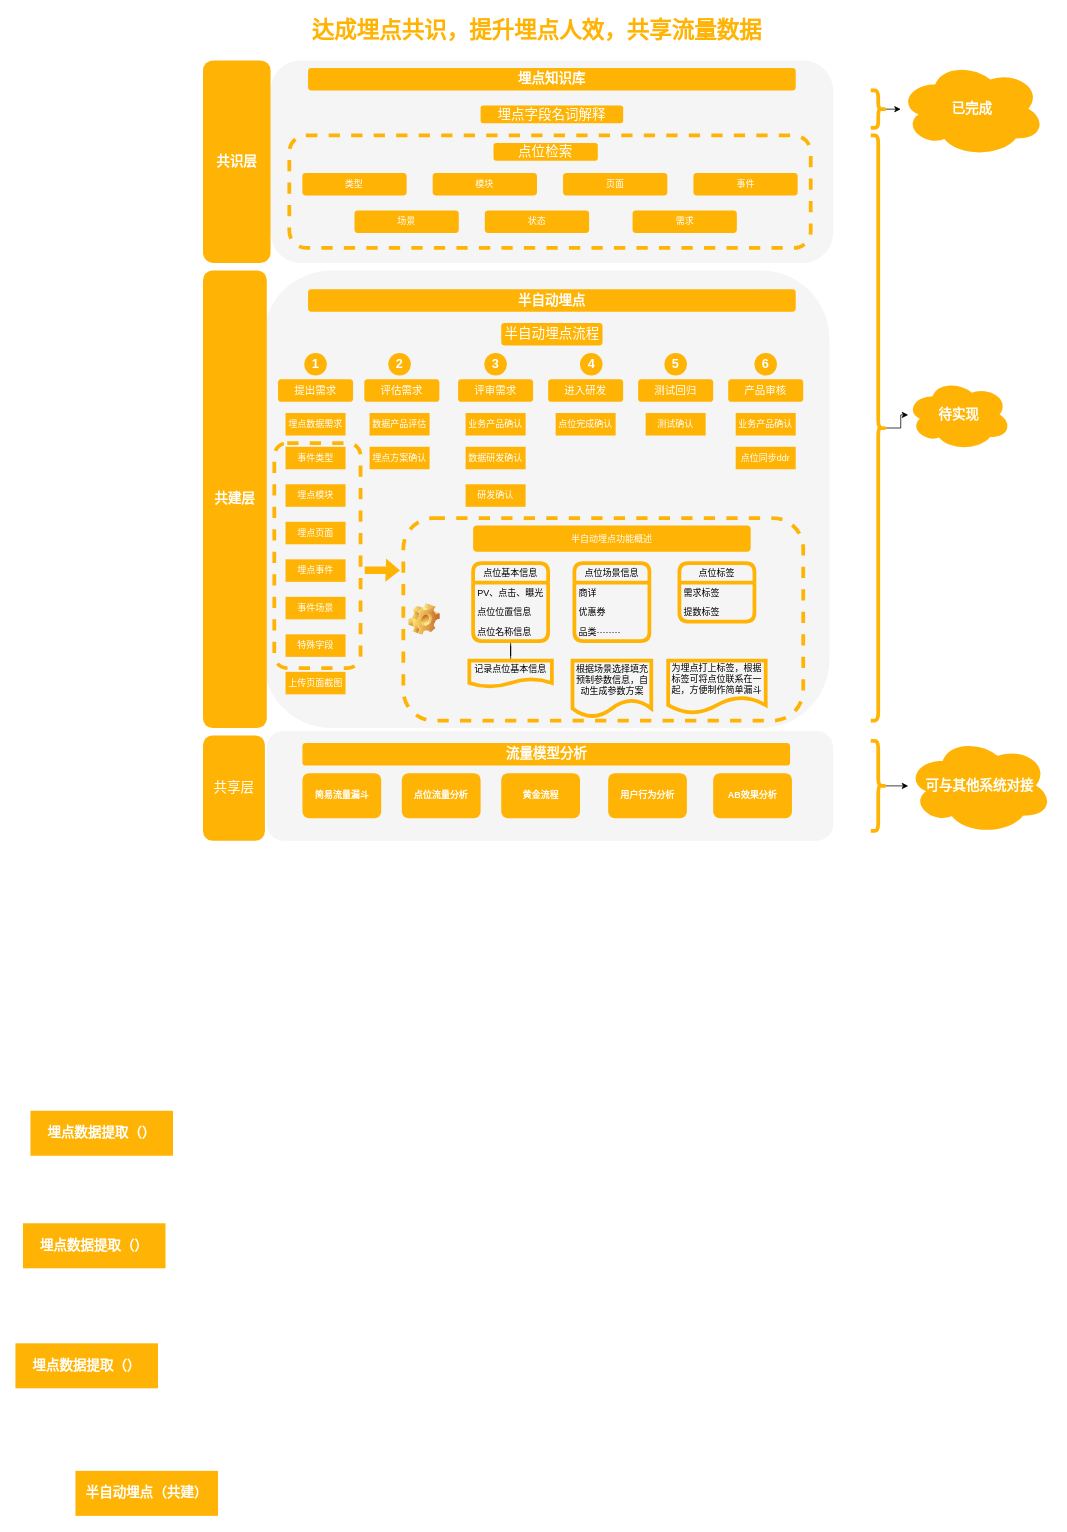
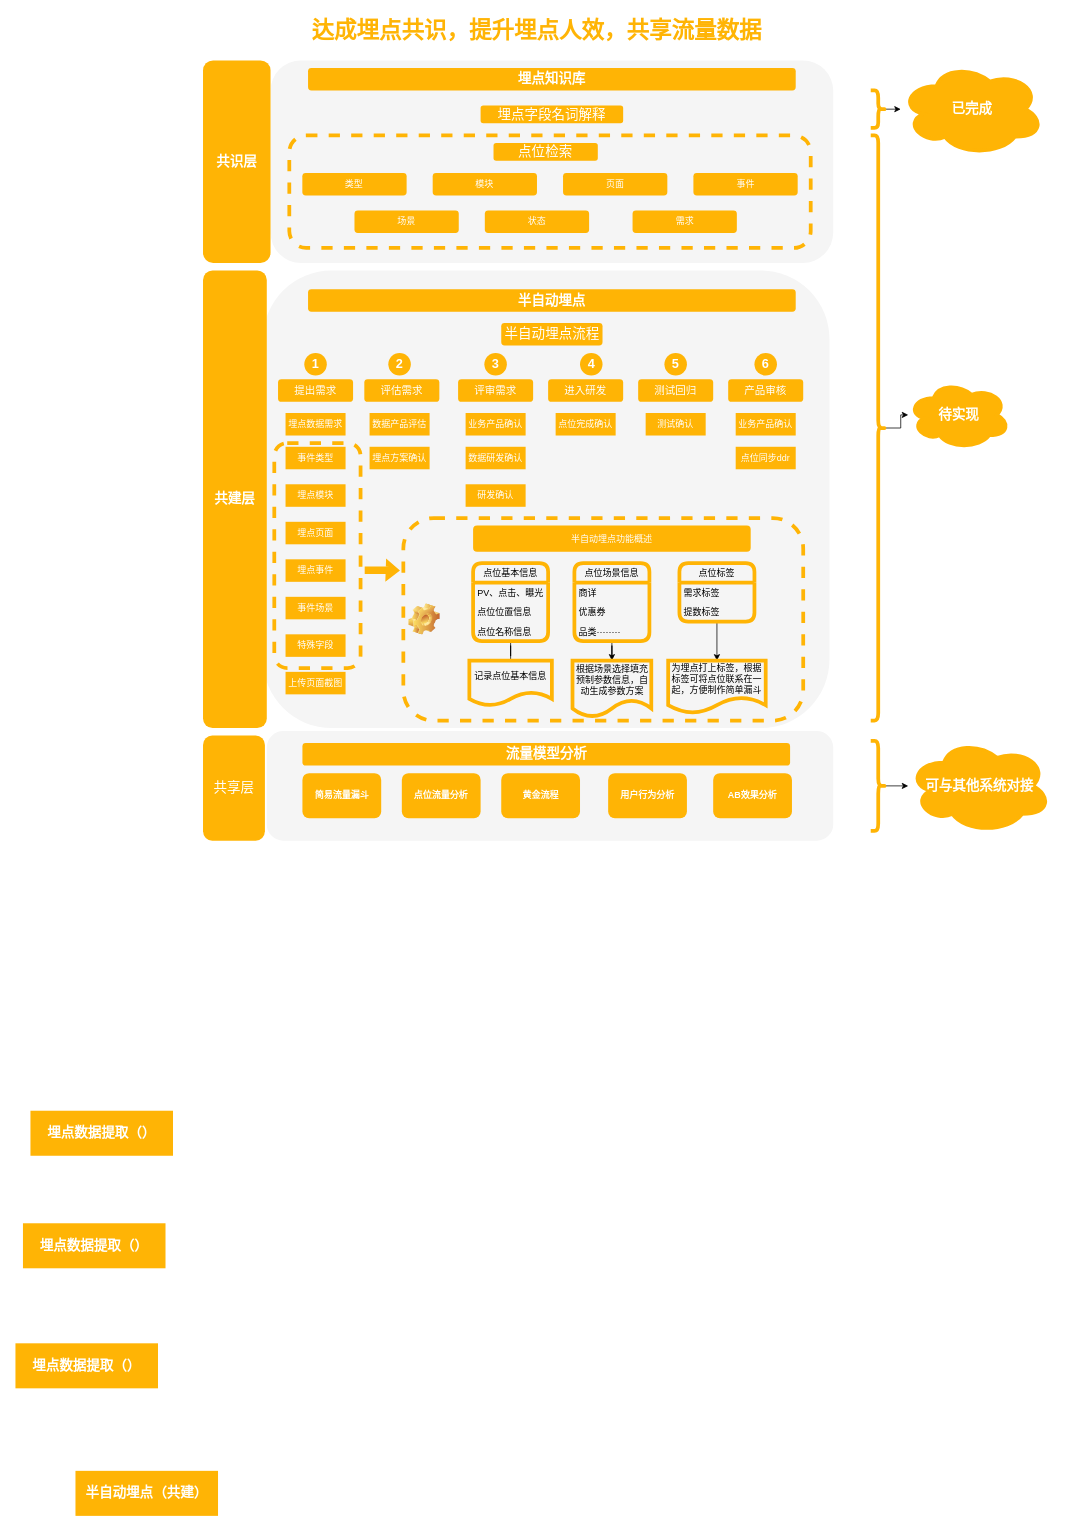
edge "点位场景信息" -> "根据场景选择填充预制参数信息，自动生成参数方案": added
edge "点位标签" -> "为埋点打上标签，根据标签可将点位联系在一起，方便制作简单漏斗": added
node "记录点位基本信息": size 83x26 -> 83x45
